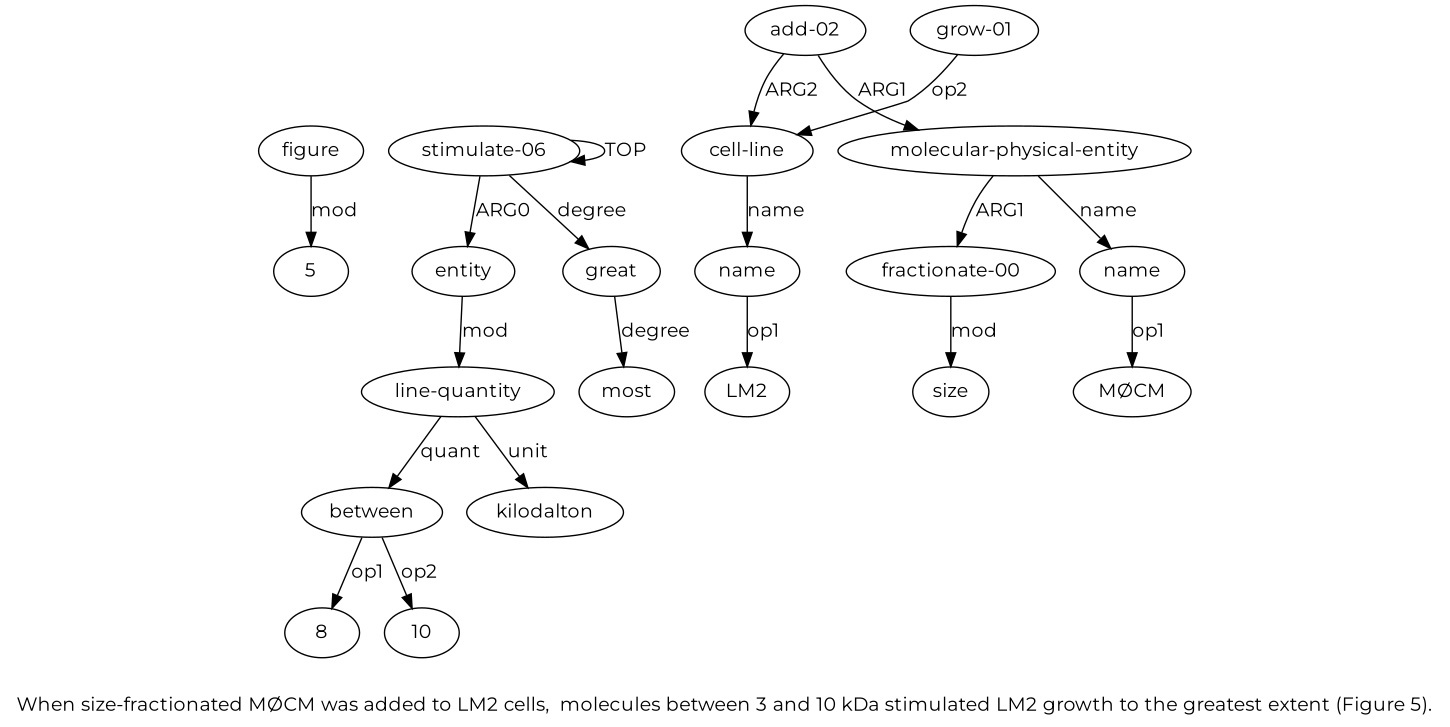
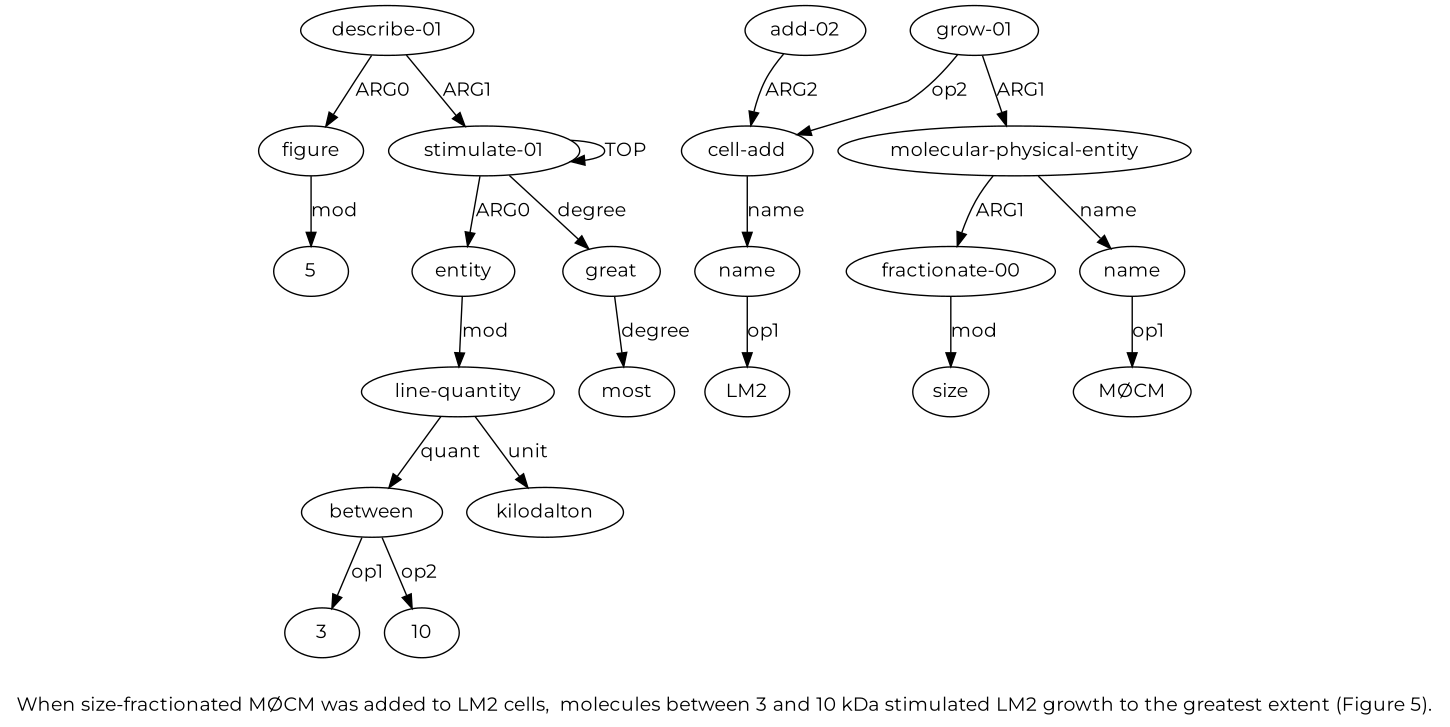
node "describe-01": added
edge "add-02" -> "molecular-physical-entity": now "grow-01" -> "molecular-physical-entity"
node "stimulate-06": label "stimulate-06" -> "stimulate-01"
node "cell-line": label "cell-line" -> "cell-add"
node "8": label "8" -> "3"
